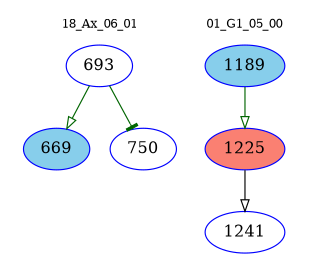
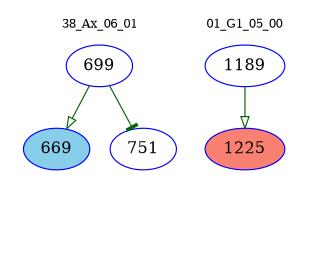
cluster "18_Ax_06_01": label "18_Ax_06_01" -> "38_Ax_06_01"
node "693": label "693" -> "699"
node "1189": fillcolor skyblue -> white
node "750": label "750" -> "751"
node "1241": removed
